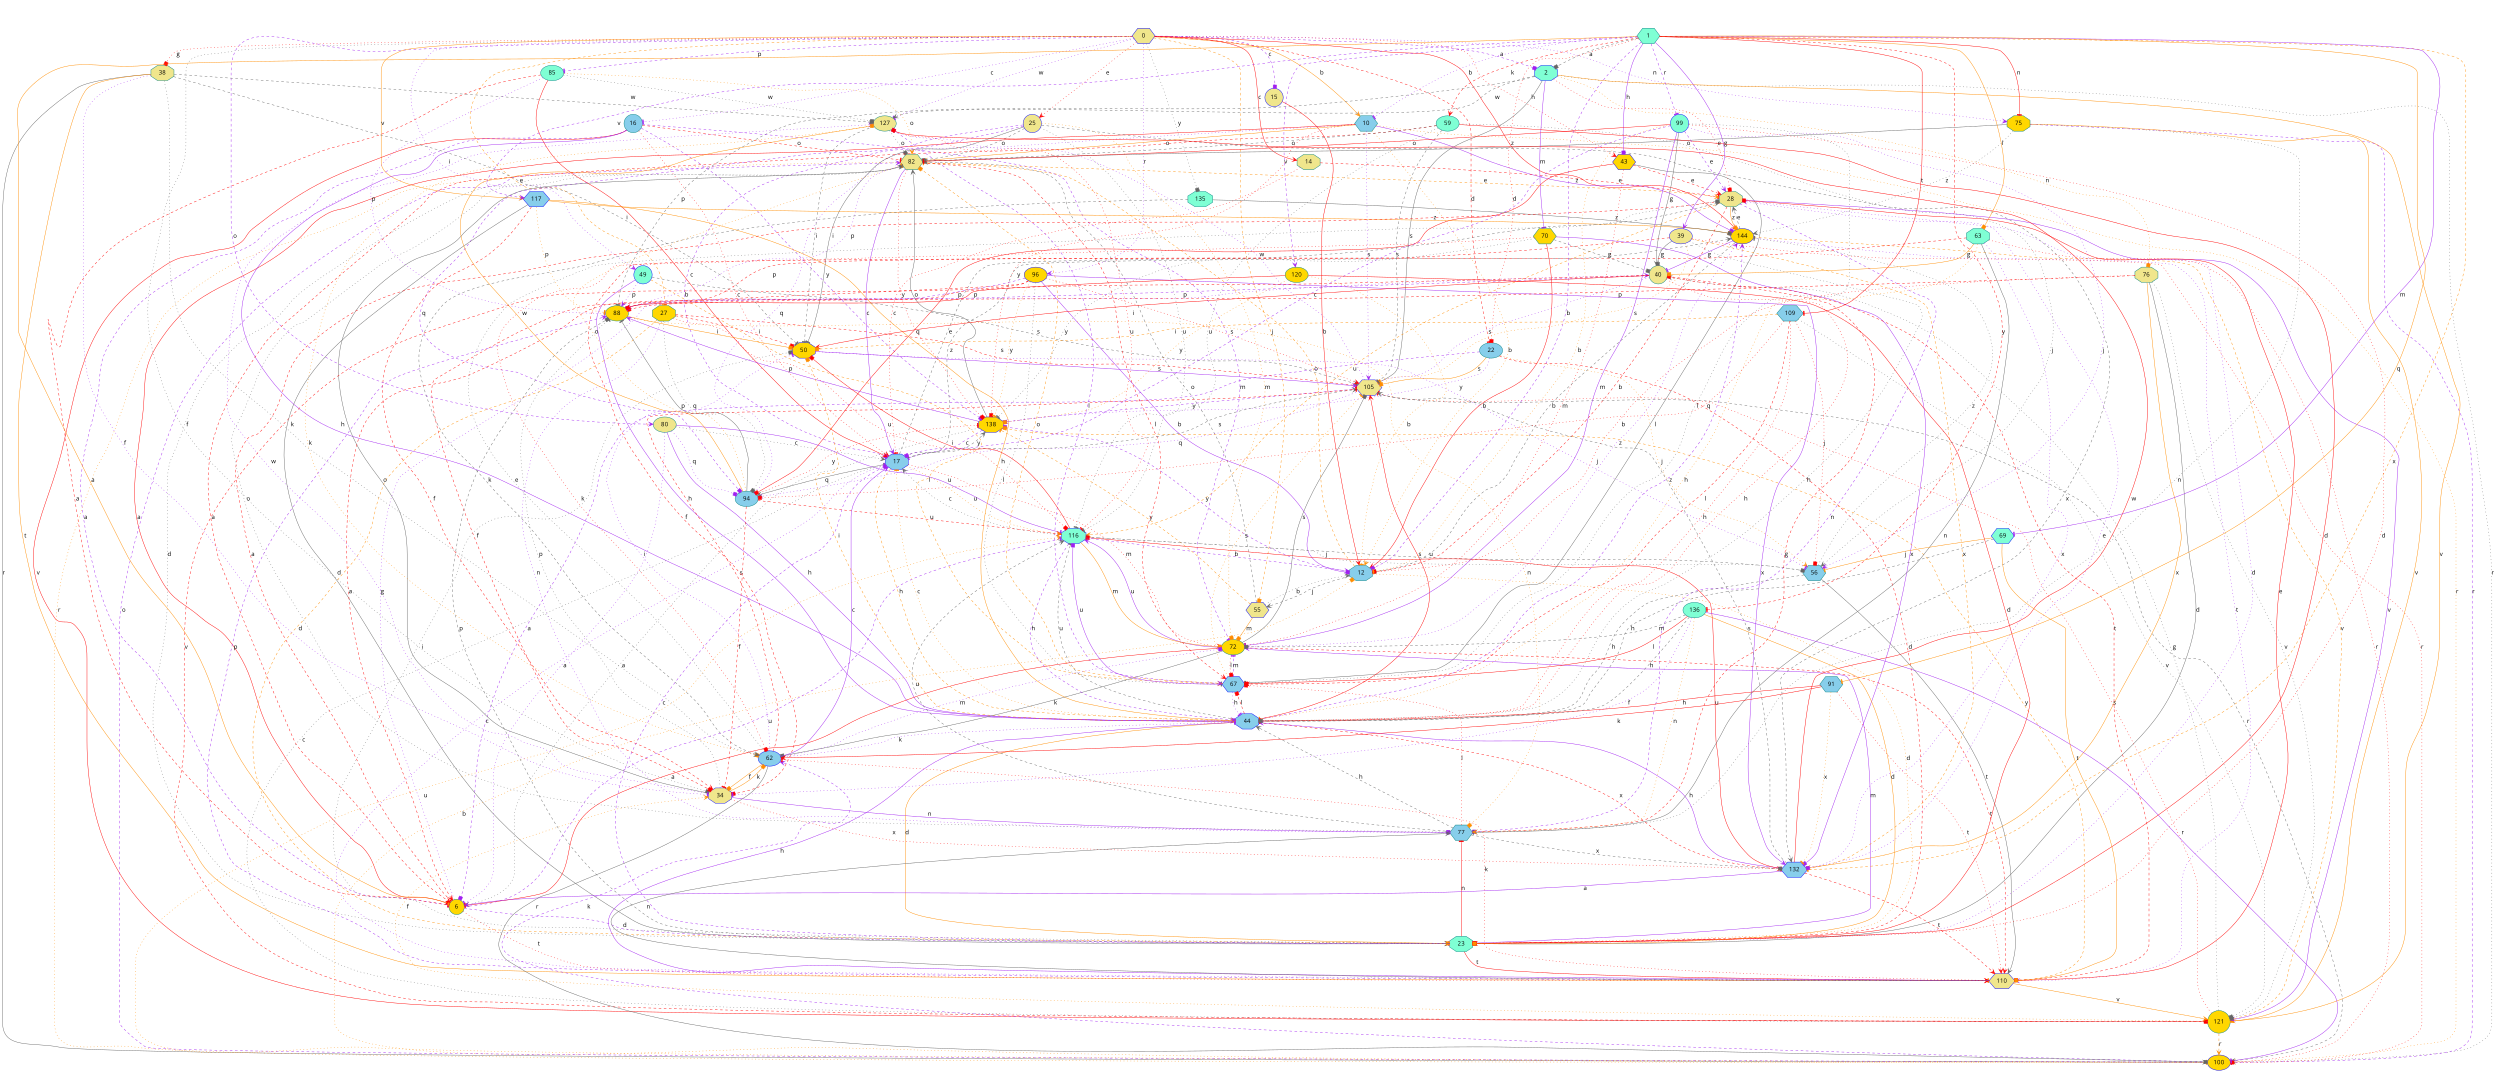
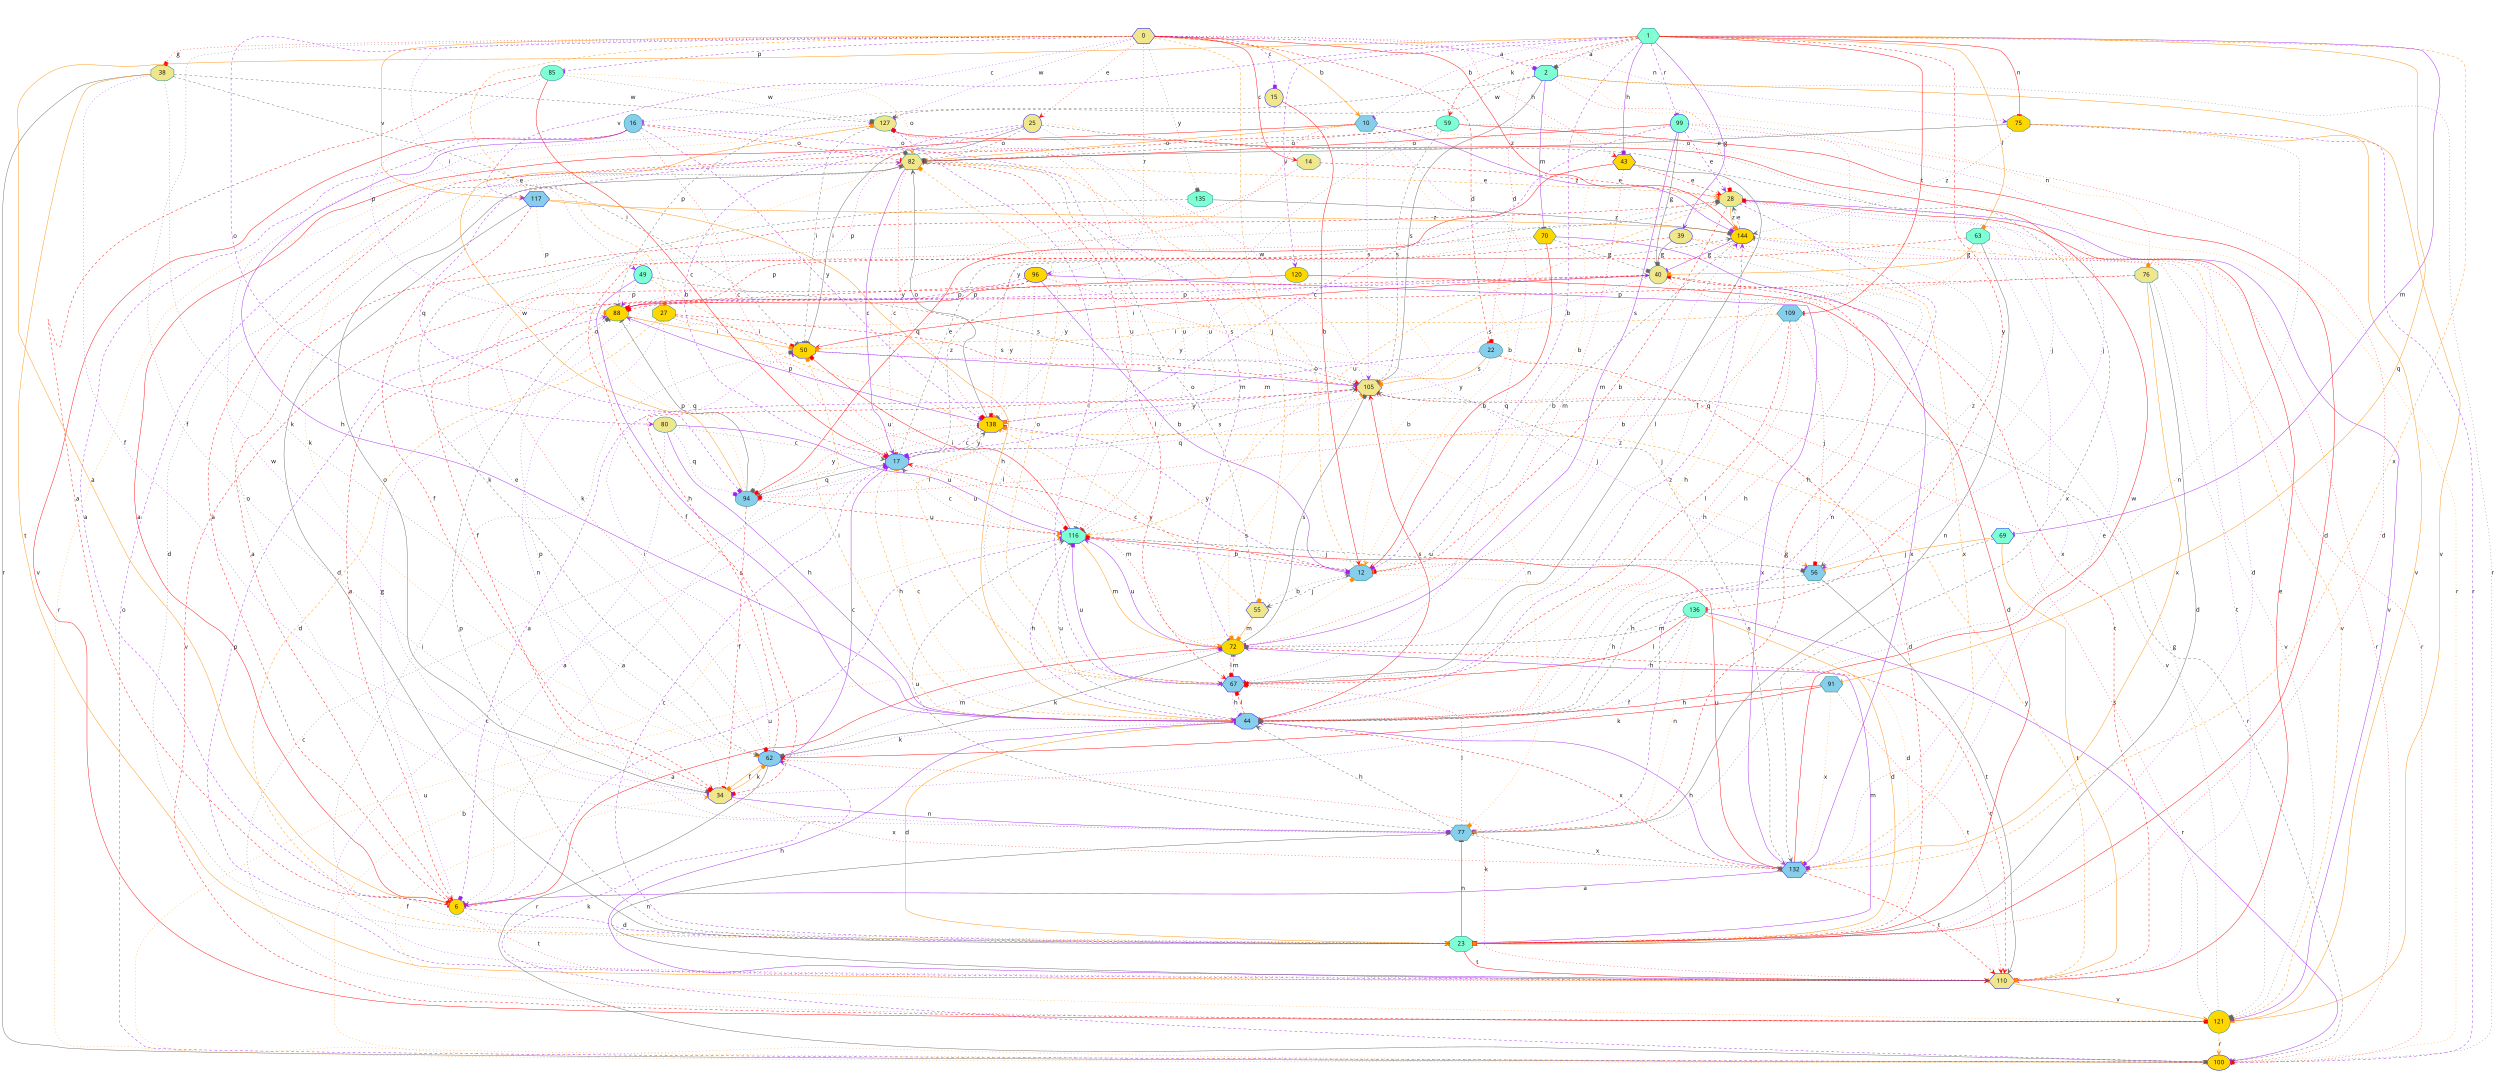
edge "0" -> "27": arrowhead tee -> box
edge "10" -> "94": now "10" -> "67"
edge "12" -> "17": added, label "c"
